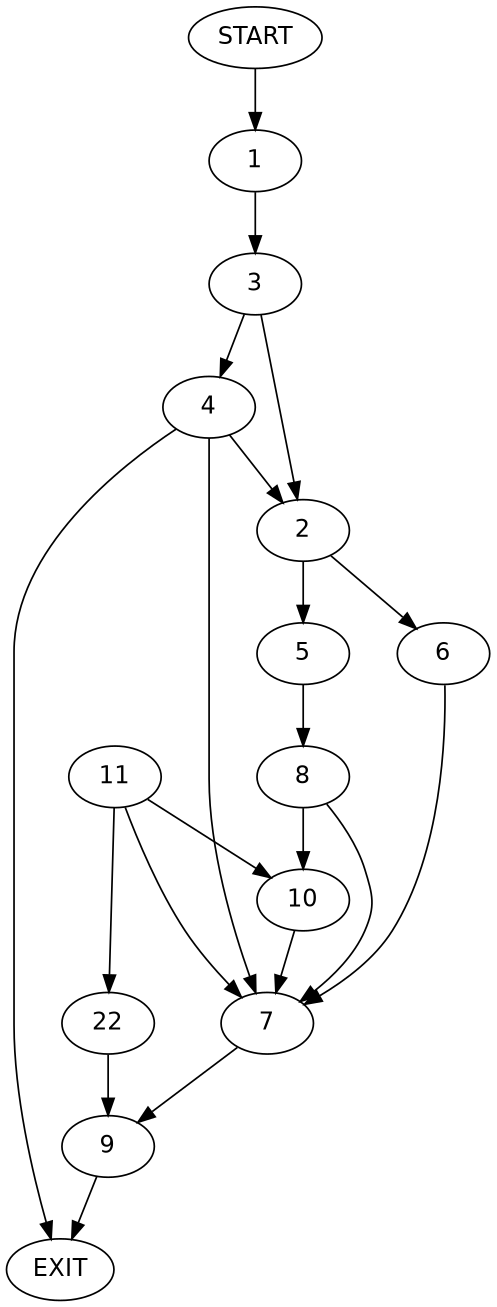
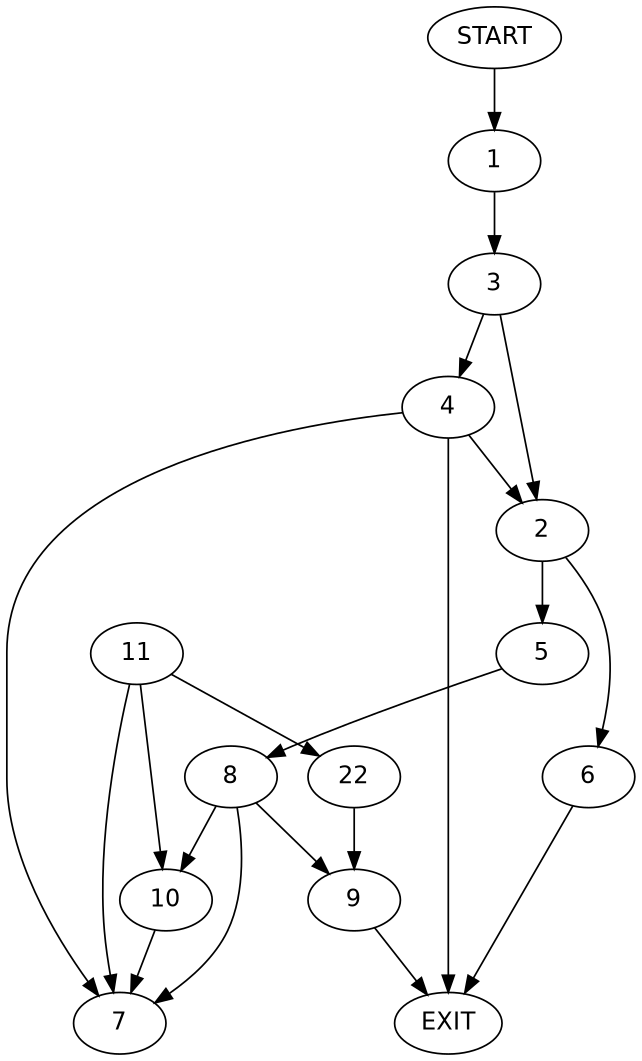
edge "6" -> "7": now "6" -> "EXIT"
edge "7" -> "9": now "8" -> "9"
